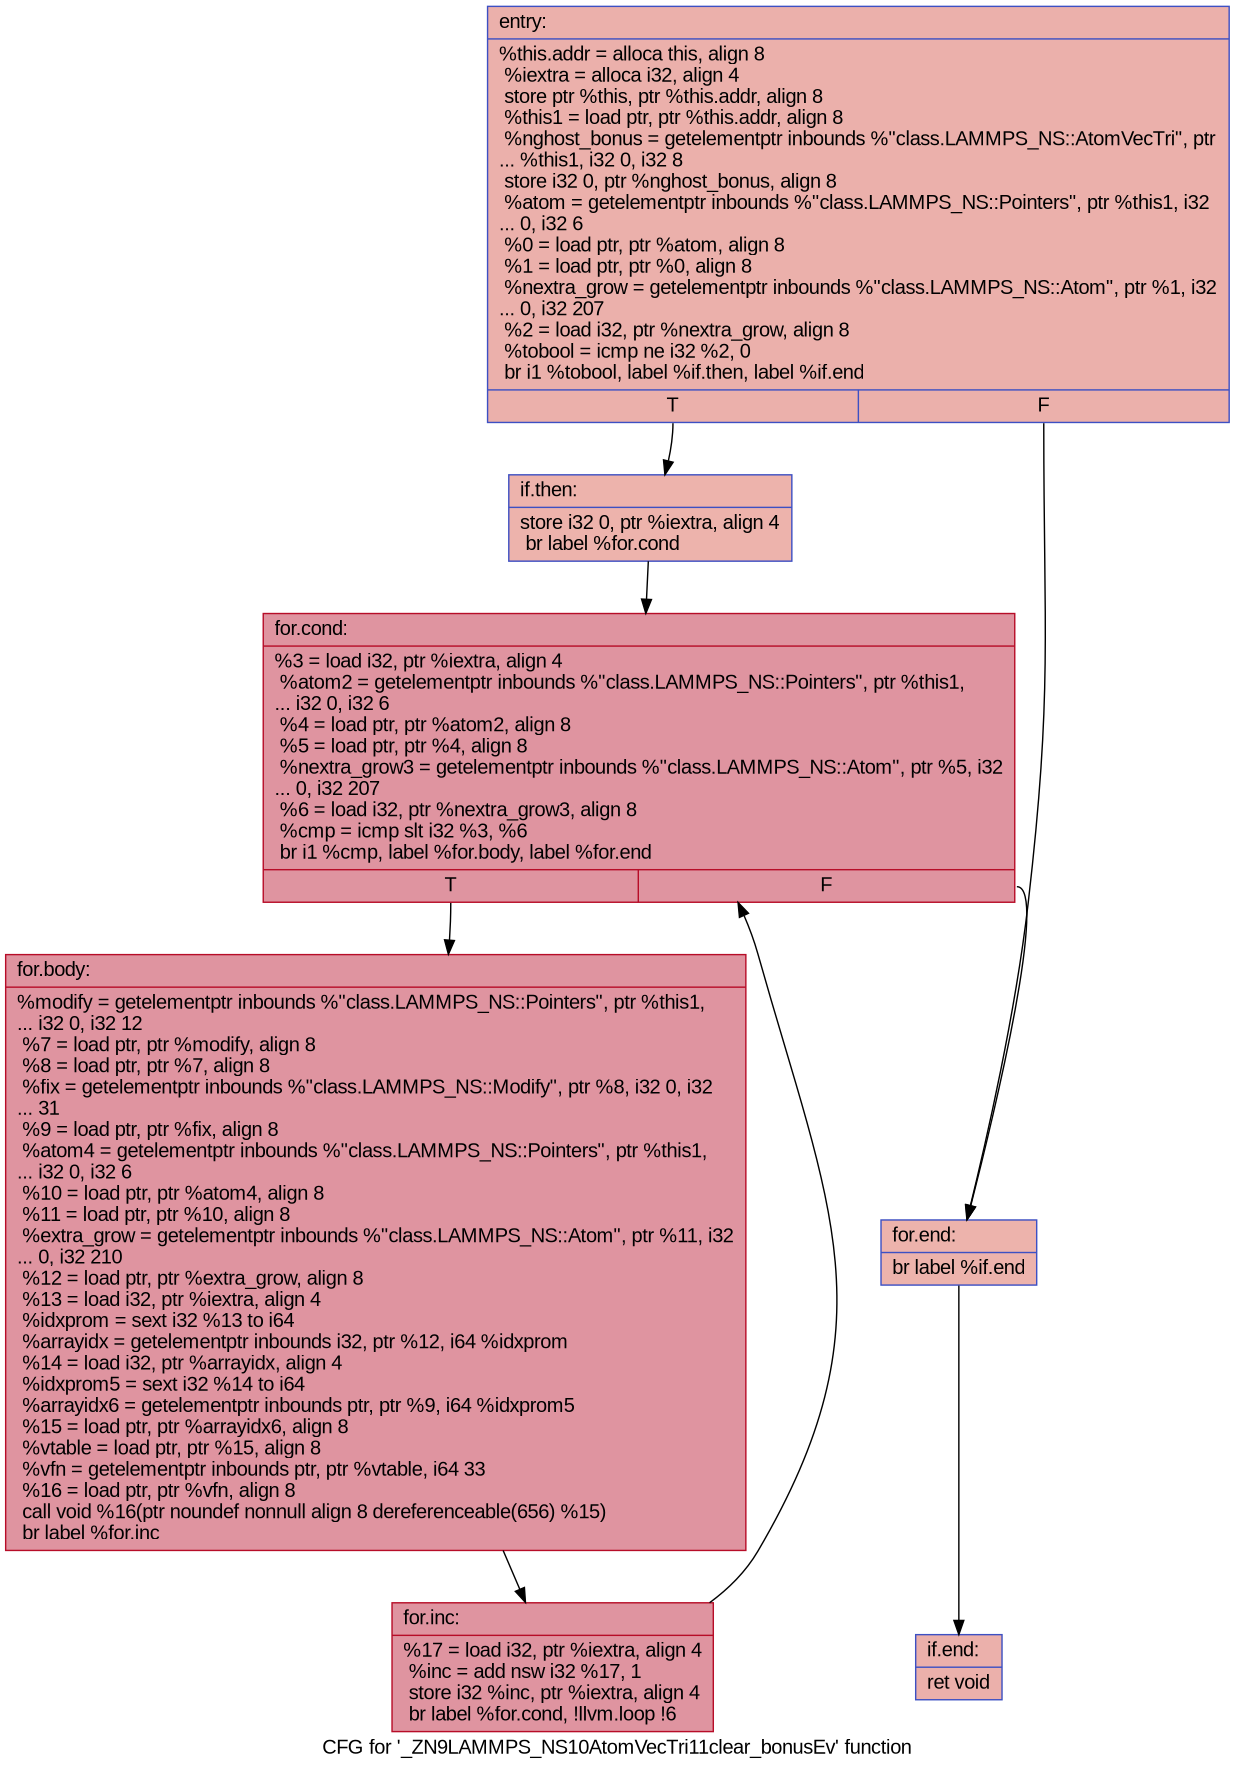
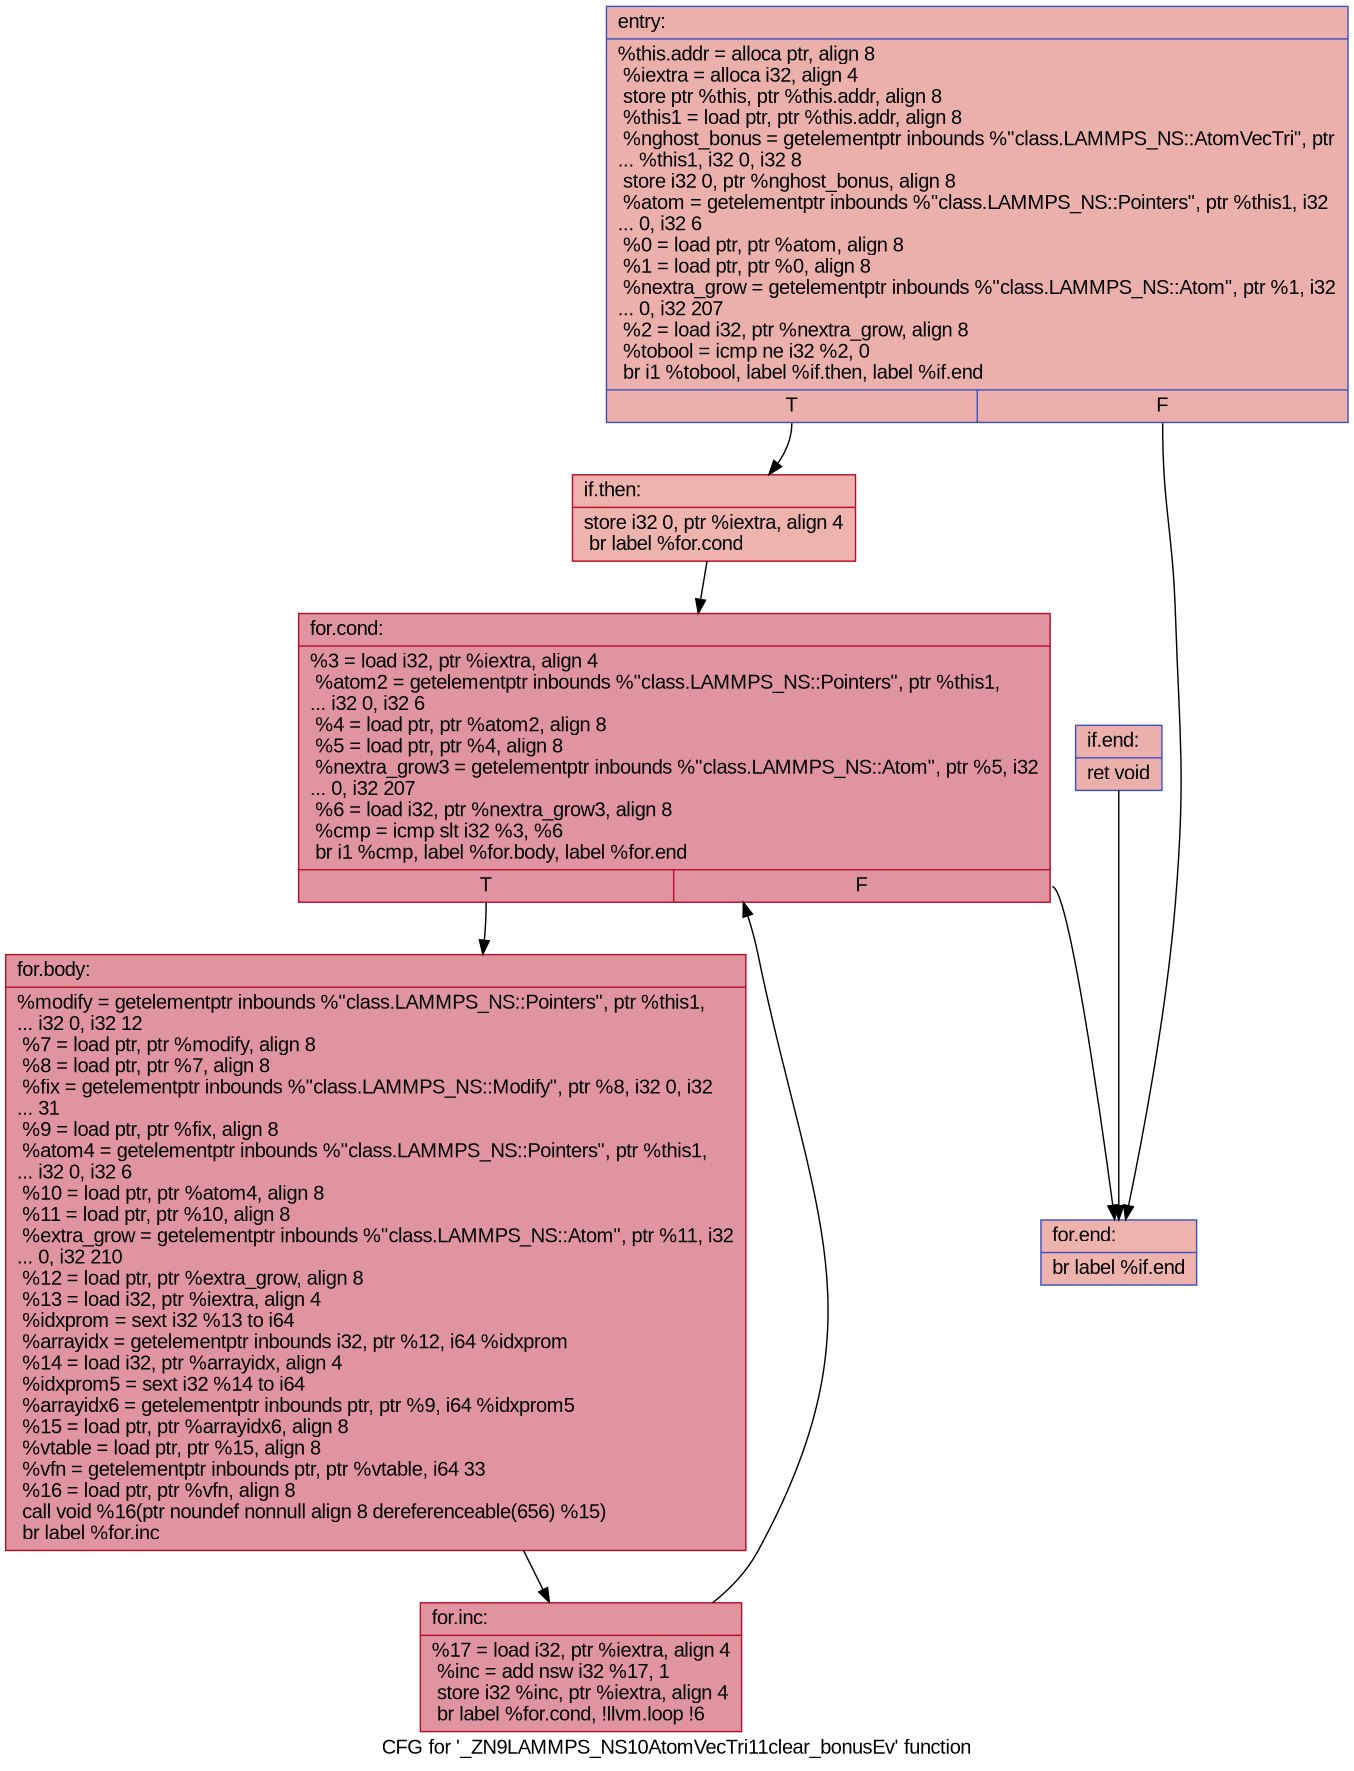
node "entry:": text "%this.addr = alloca this, align 8" -> "%this.addr = alloca ptr, align 8"
node "if.then:": color #3d50c3ff -> #b70d28ff
edge "for.end:" -> "if.end:": reversed
